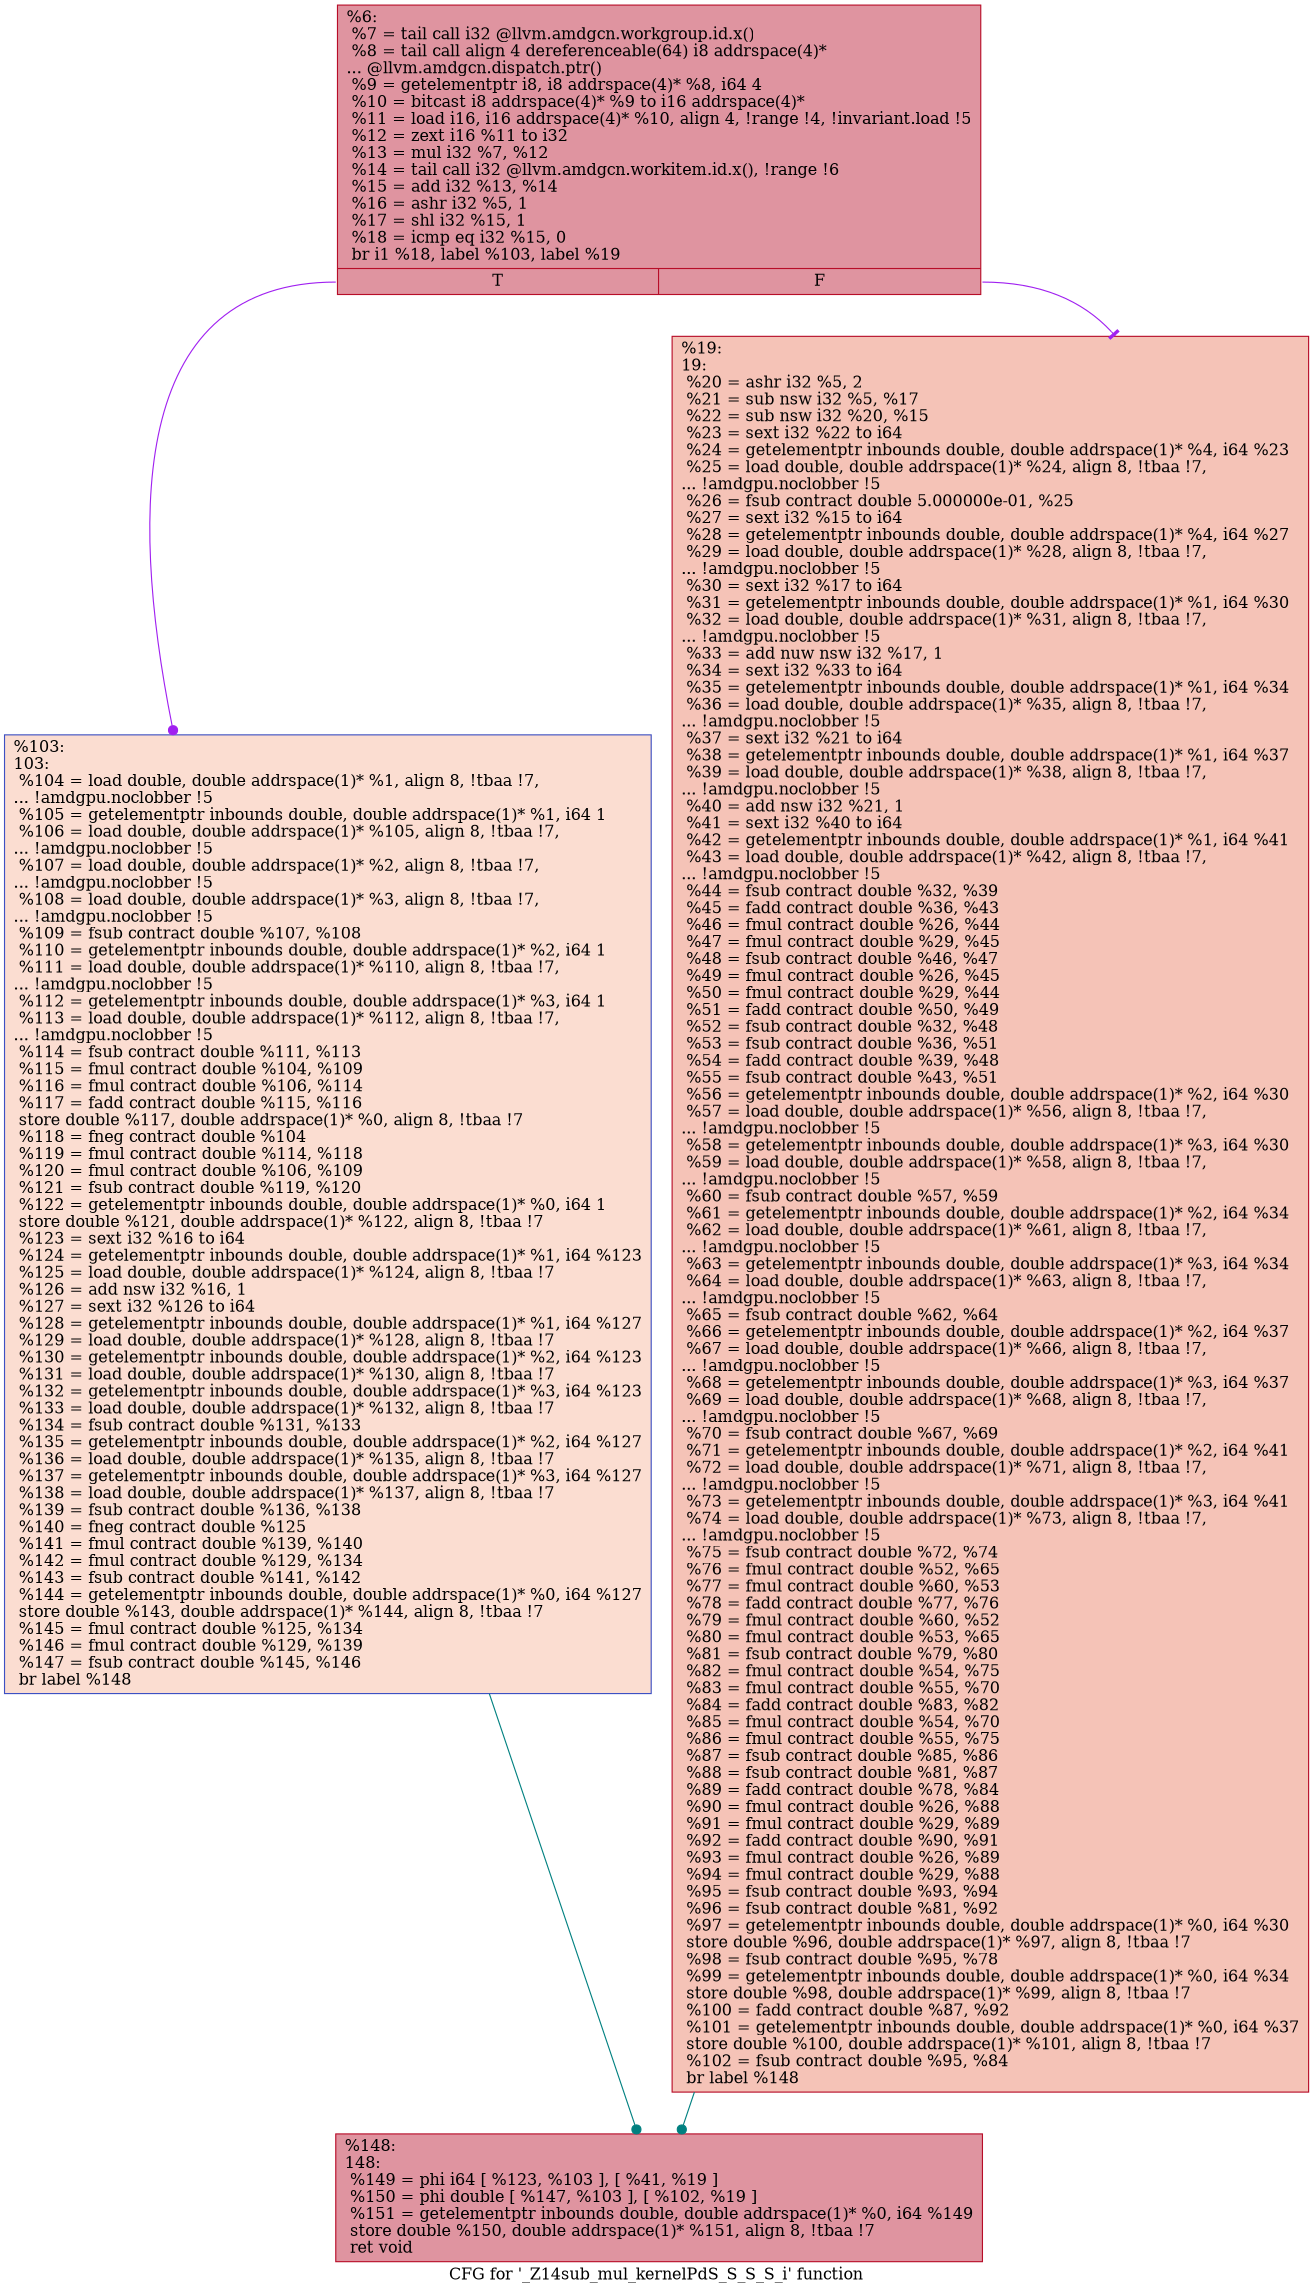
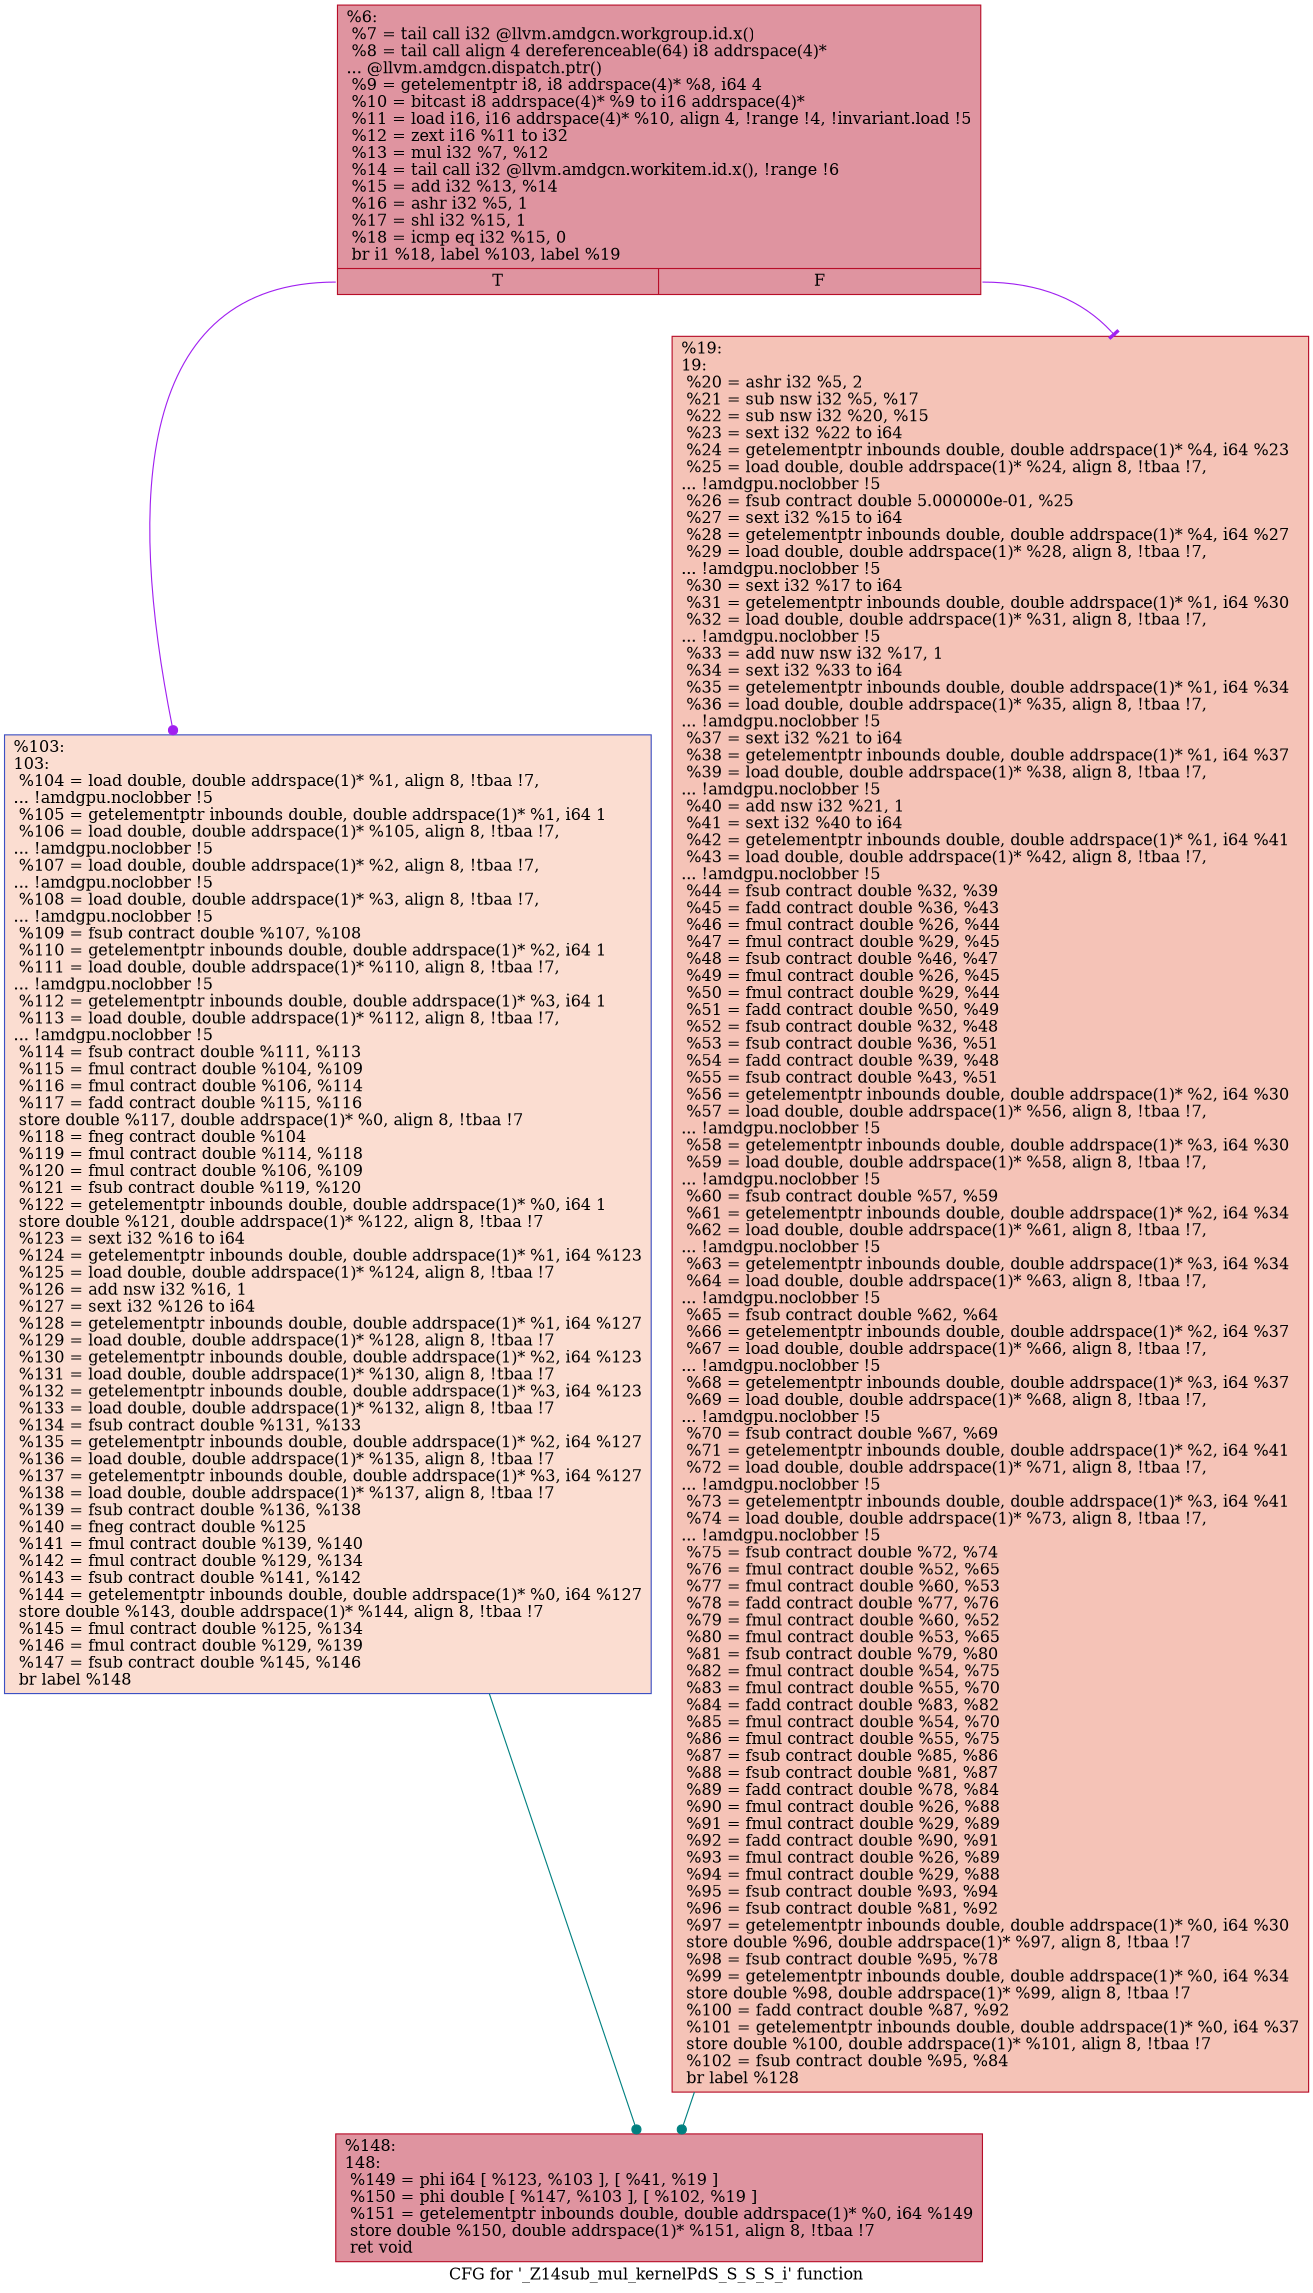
node "%19:": text "br label %148" -> "br label %128"
